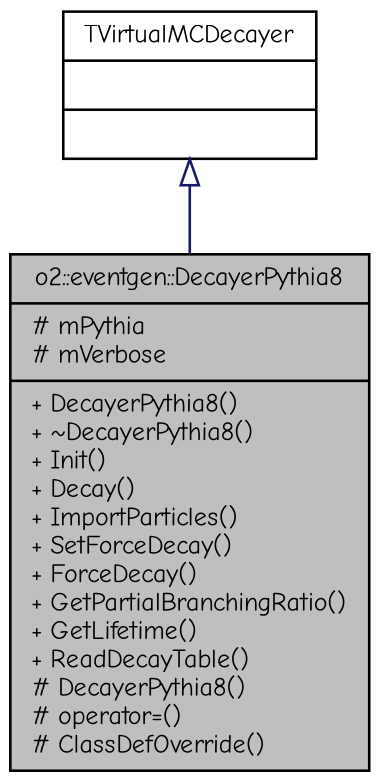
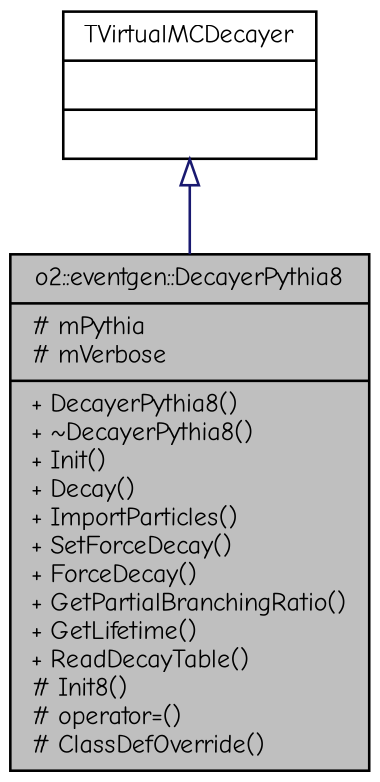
node "o2::eventgen::DecayerPythia8": text "# DecayerPythia8()" -> "# Init8()"
